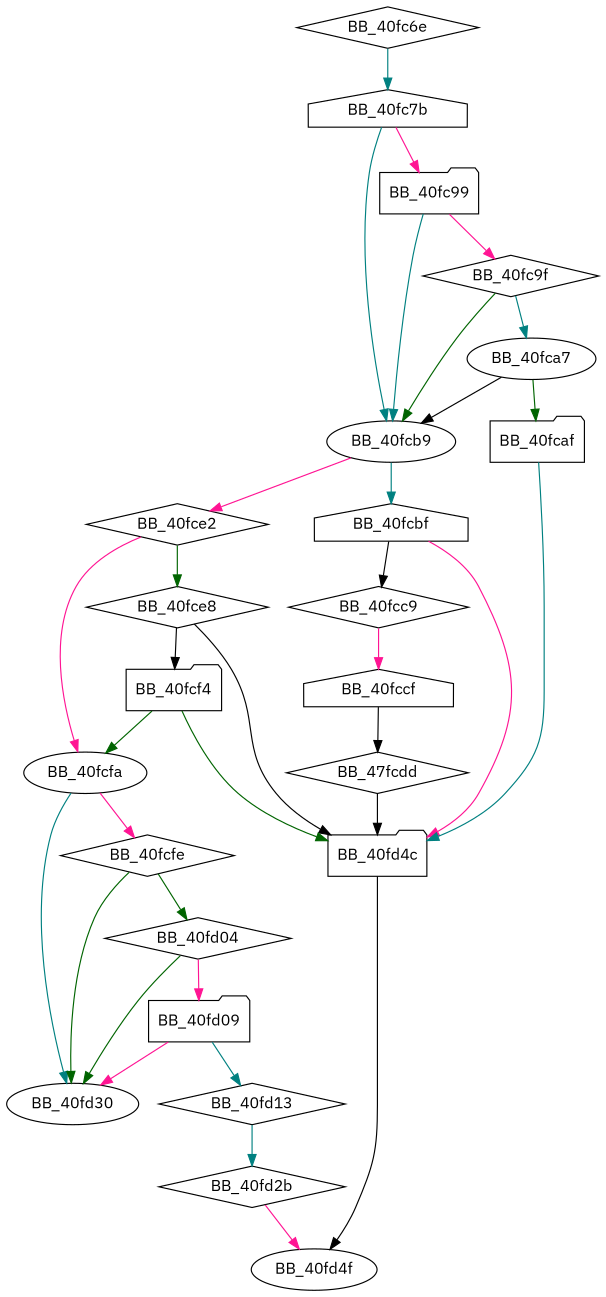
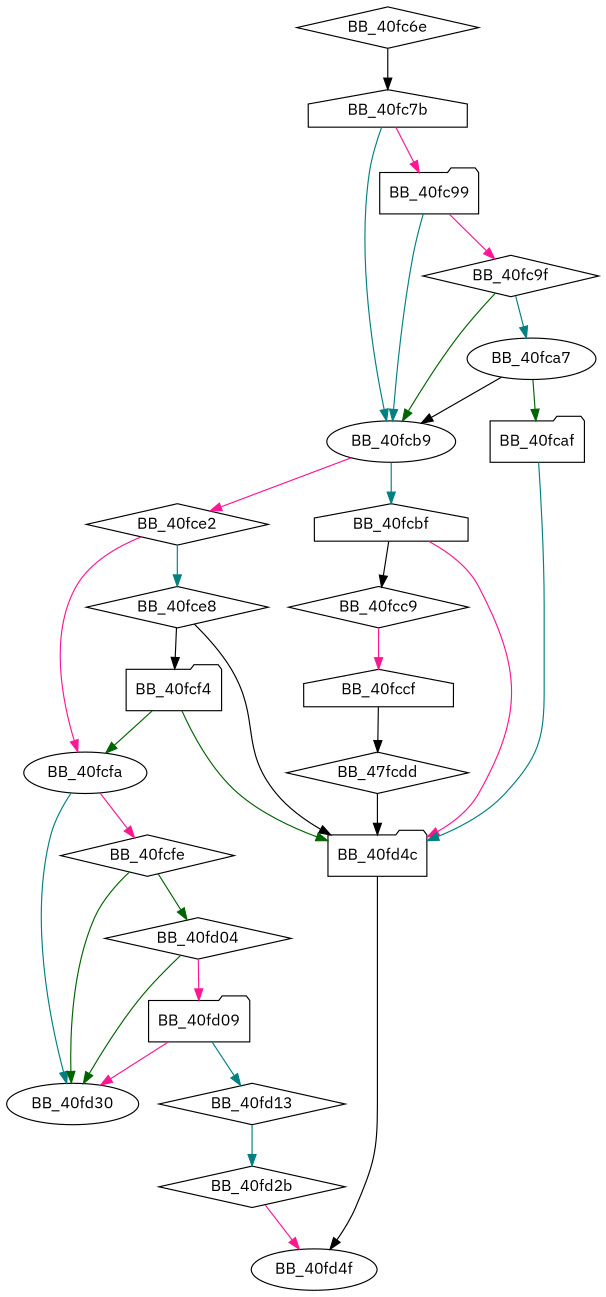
edge "BB_40fc6e" -> "BB_40fc7b": color teal -> black
edge "BB_40fce2" -> "BB_40fce8": color darkgreen -> teal
